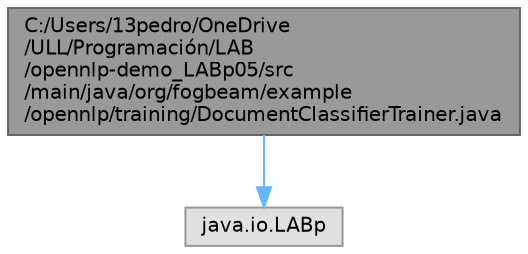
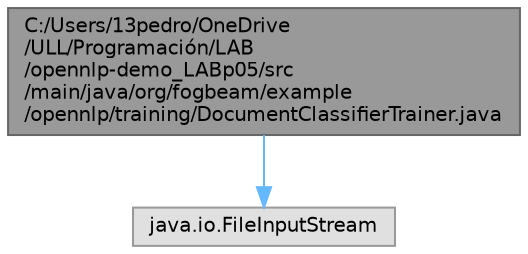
node "java.io.LABp": label "java.io.LABp" -> "java.io.FileInputStream"
